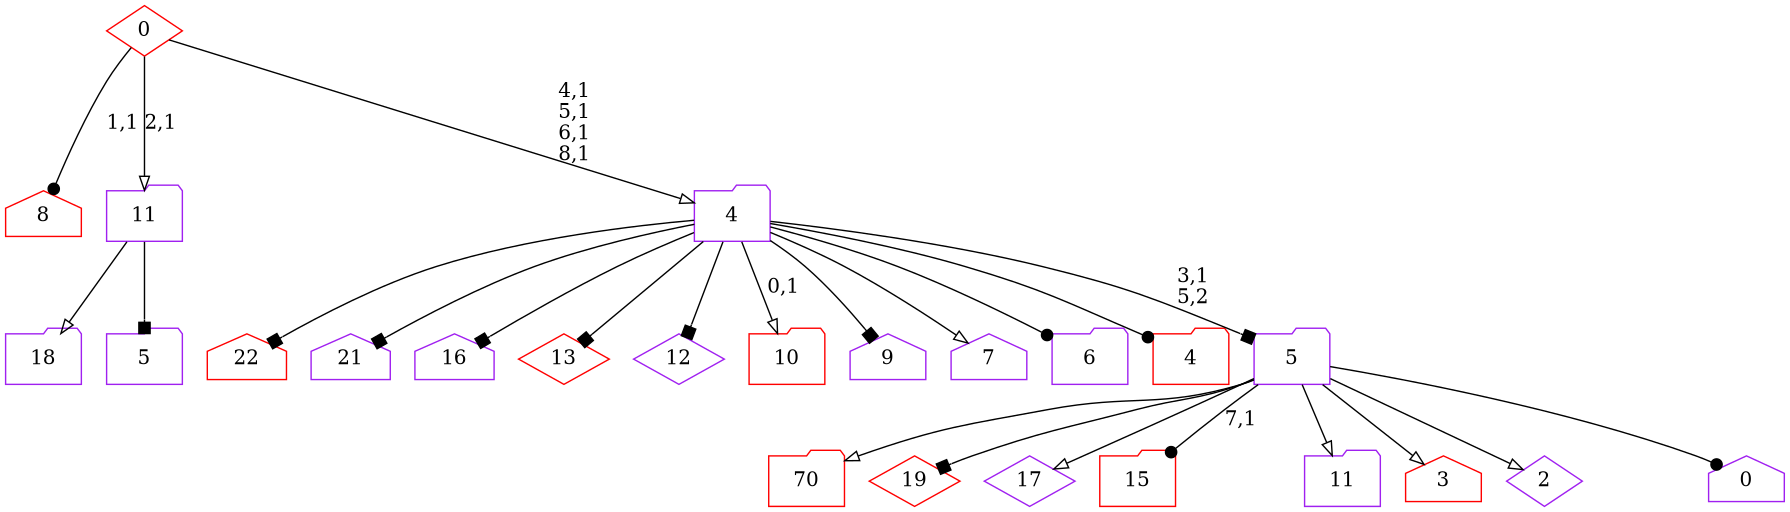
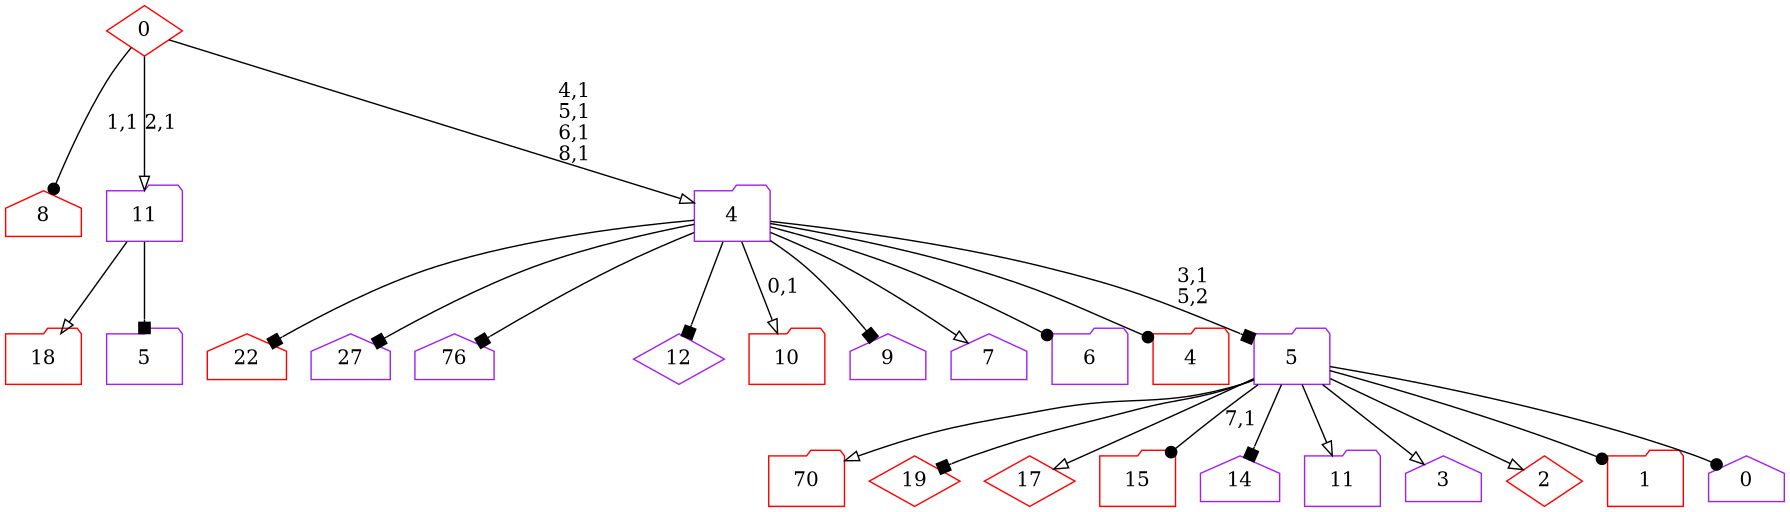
node "18": color purple -> red
node "21": label "21" -> "27"
node "16": label "16" -> "76"
node "13": removed
node "17": color purple -> red
node "14": added
node "3": color red -> purple
node "2": color purple -> red
node "1": added
